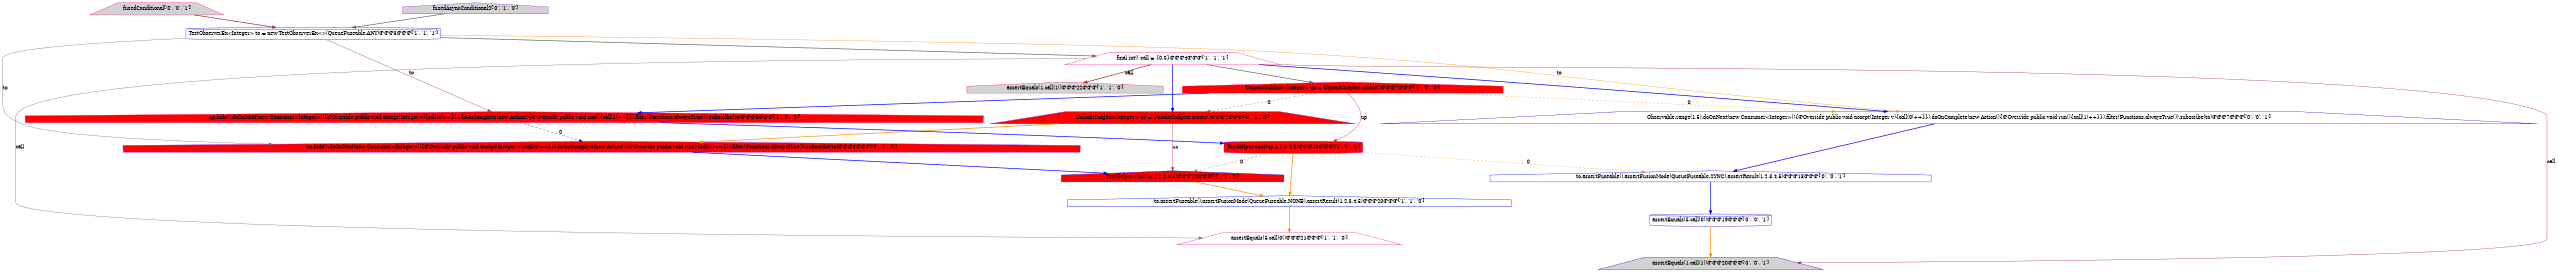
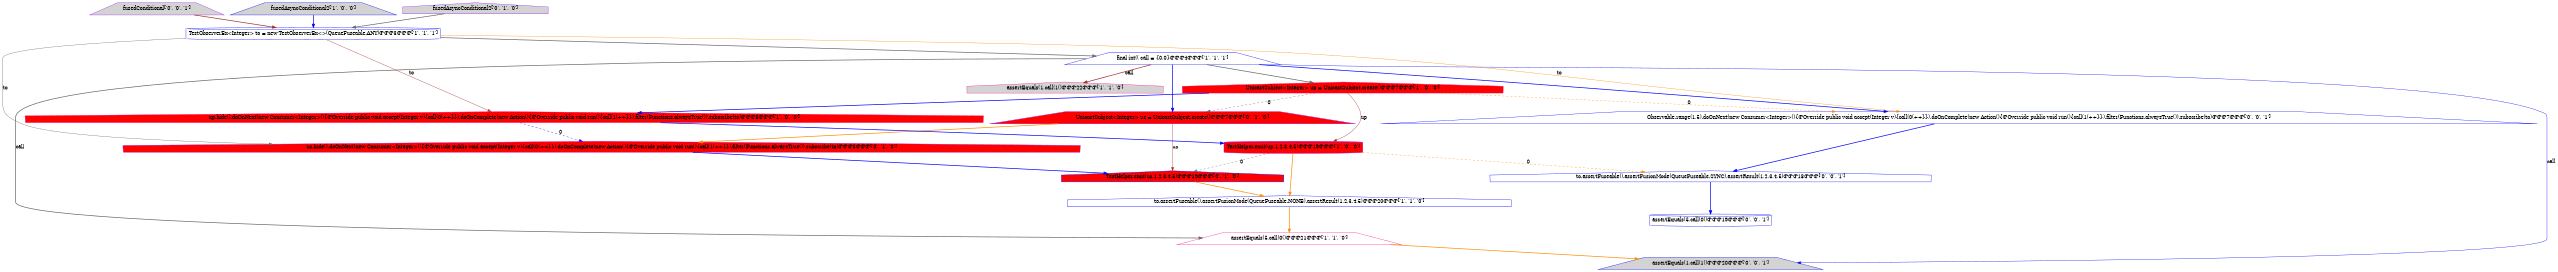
node "fusedConditional['0', '0', '1']": color deeppink -> purple
node "fusedAsyncConditional2['1', '0', '0']": added
node "final int(( call = {0,0}@@@4@@@['1', '1', '1']": color deeppink -> blue
edge "final int(( call = {0,0}@@@4@@@['1', '1', '1']" -> "assertEquals(1,call(1()@@@20@@@['0', '0', '1']": color brown -> blue
edge "final int(( call = {0,0}@@@4@@@['1', '1', '1']" -> "assertEquals(5,call(0()@@@21@@@['1', '1', '0']": style solid -> bold
edge "assertEquals(5,call(0()@@@19@@@['0', '0', '1']" -> "assertEquals(1,call(1()@@@20@@@['0', '0', '1']": now "assertEquals(5,call(0()@@@21@@@['1', '1', '0']" -> "assertEquals(1,call(1()@@@20@@@['0', '0', '1']"
